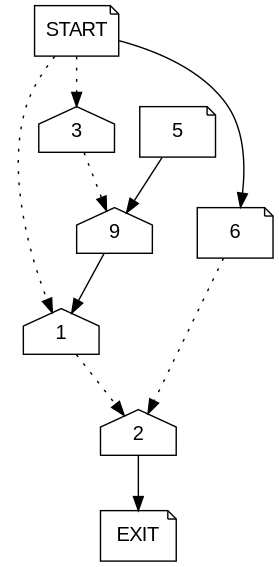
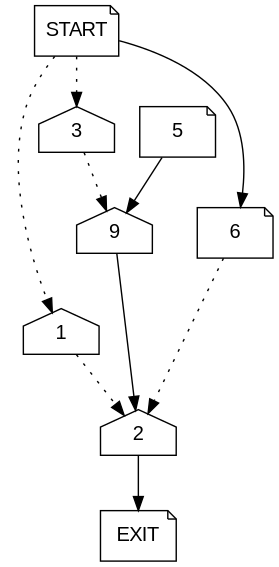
edge "9" -> "1": now "9" -> "2"
